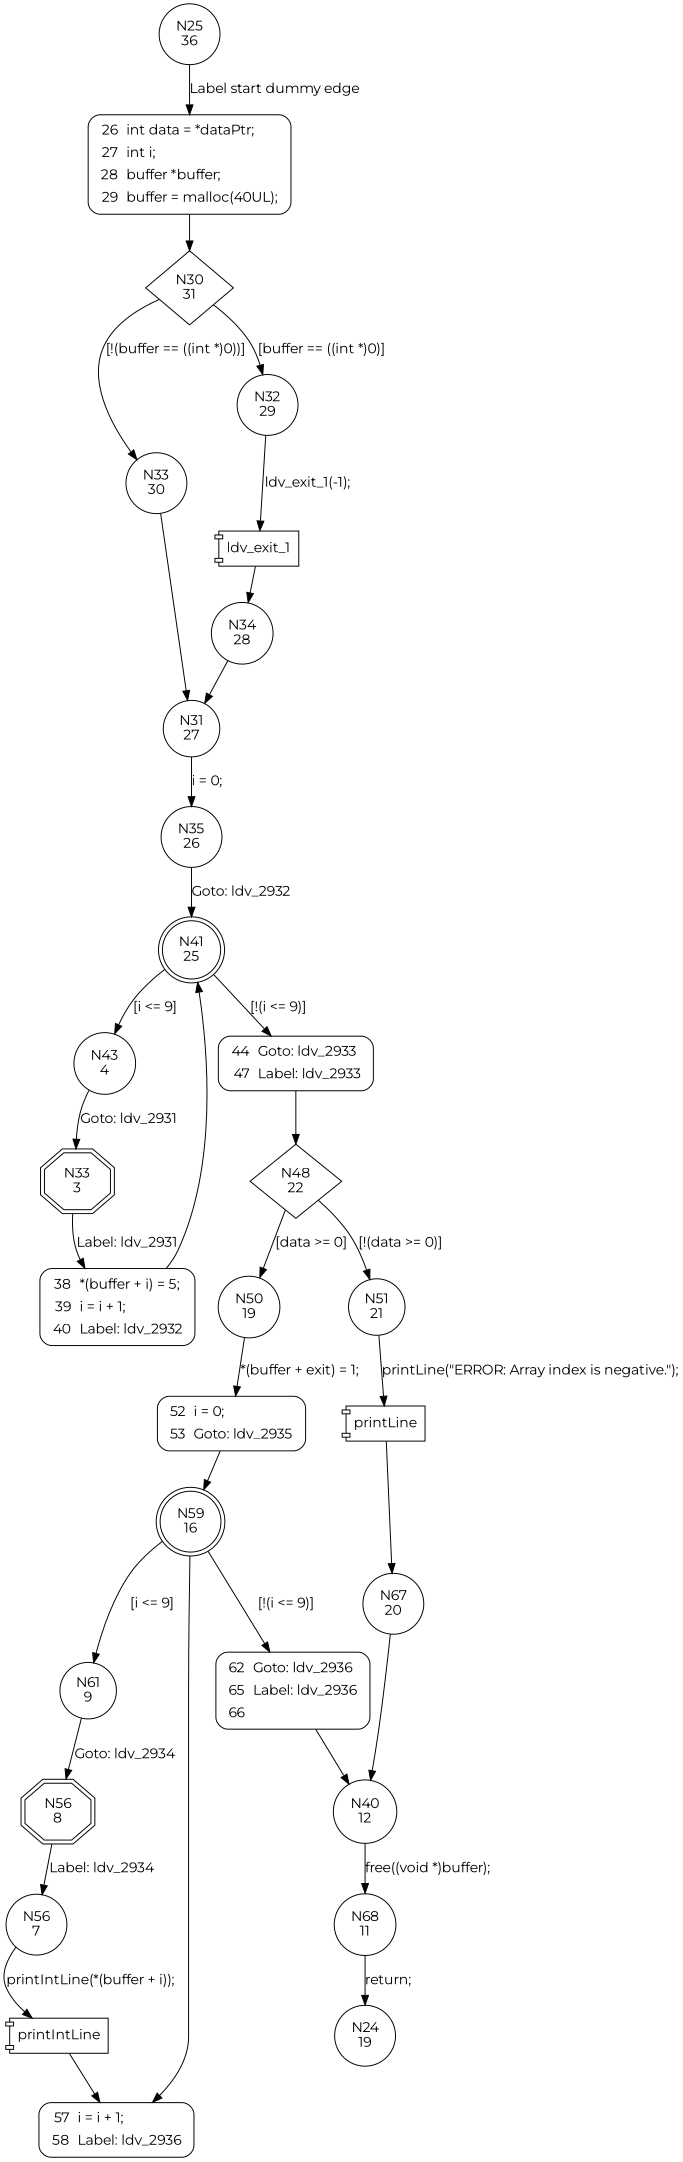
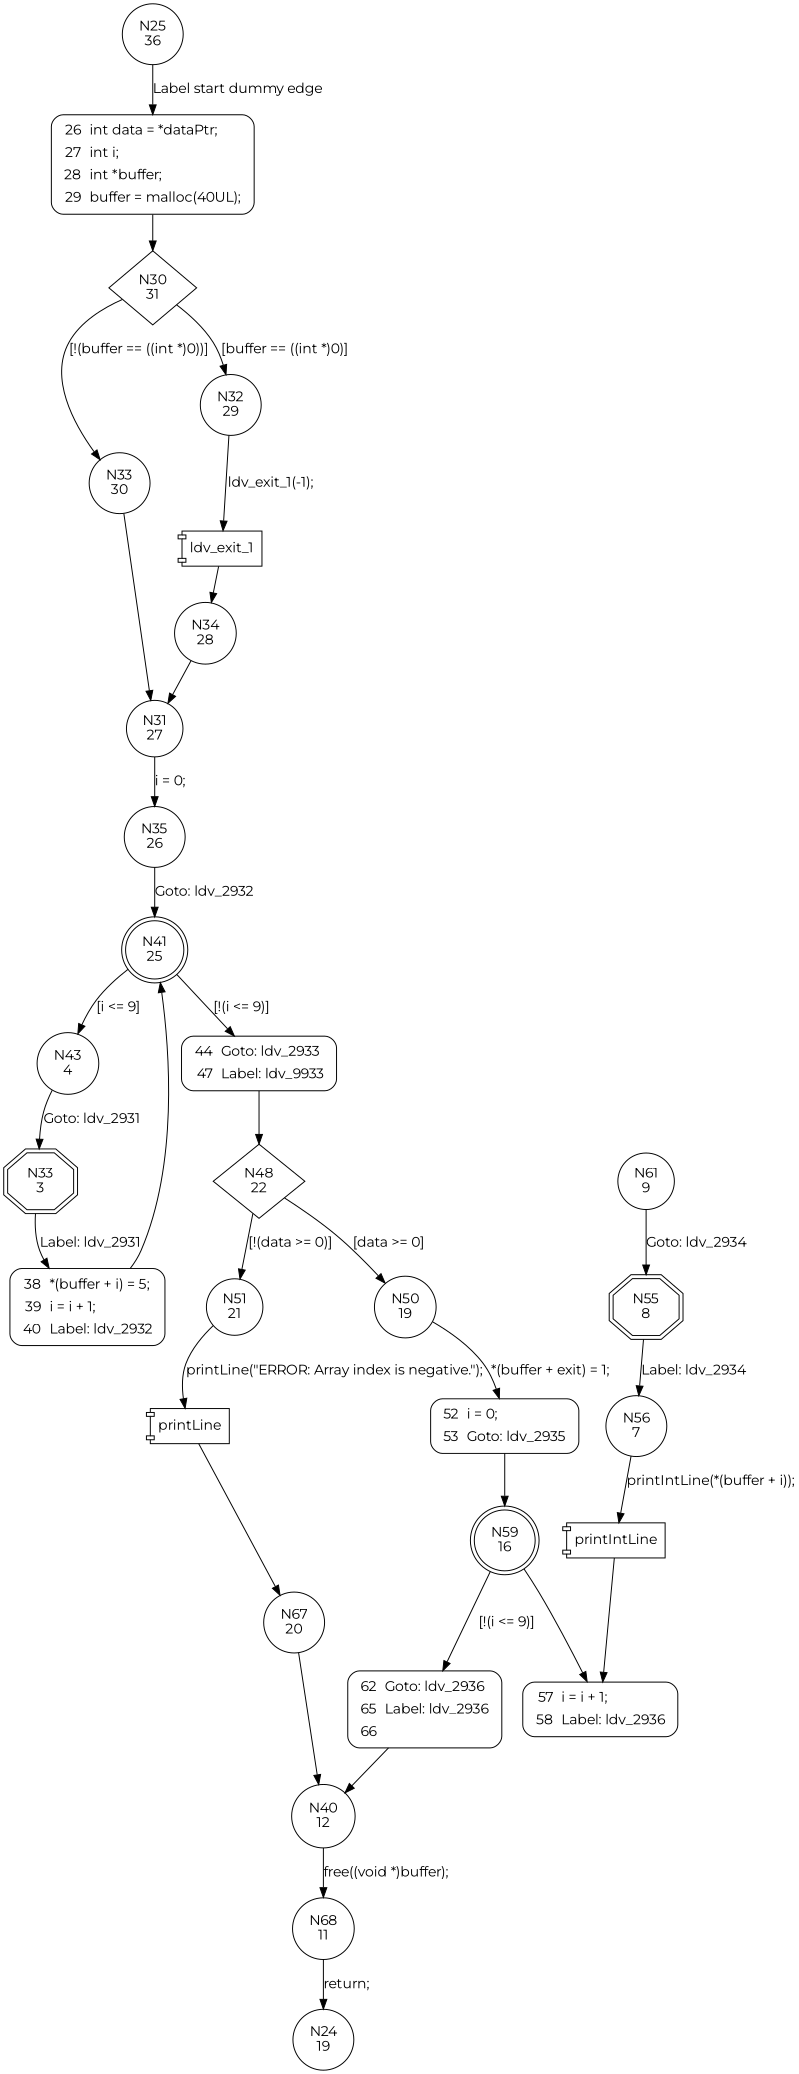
node "26": text "buffer *buffer;" -> "int *buffer;"
node "44": text "Label: ldv_2933" -> "Label: ldv_9933"
edge "N59 16" -> "N61 9": removed, label "[i <= 9]"
node "N56 8": label "N56 8" -> "N55 8"
